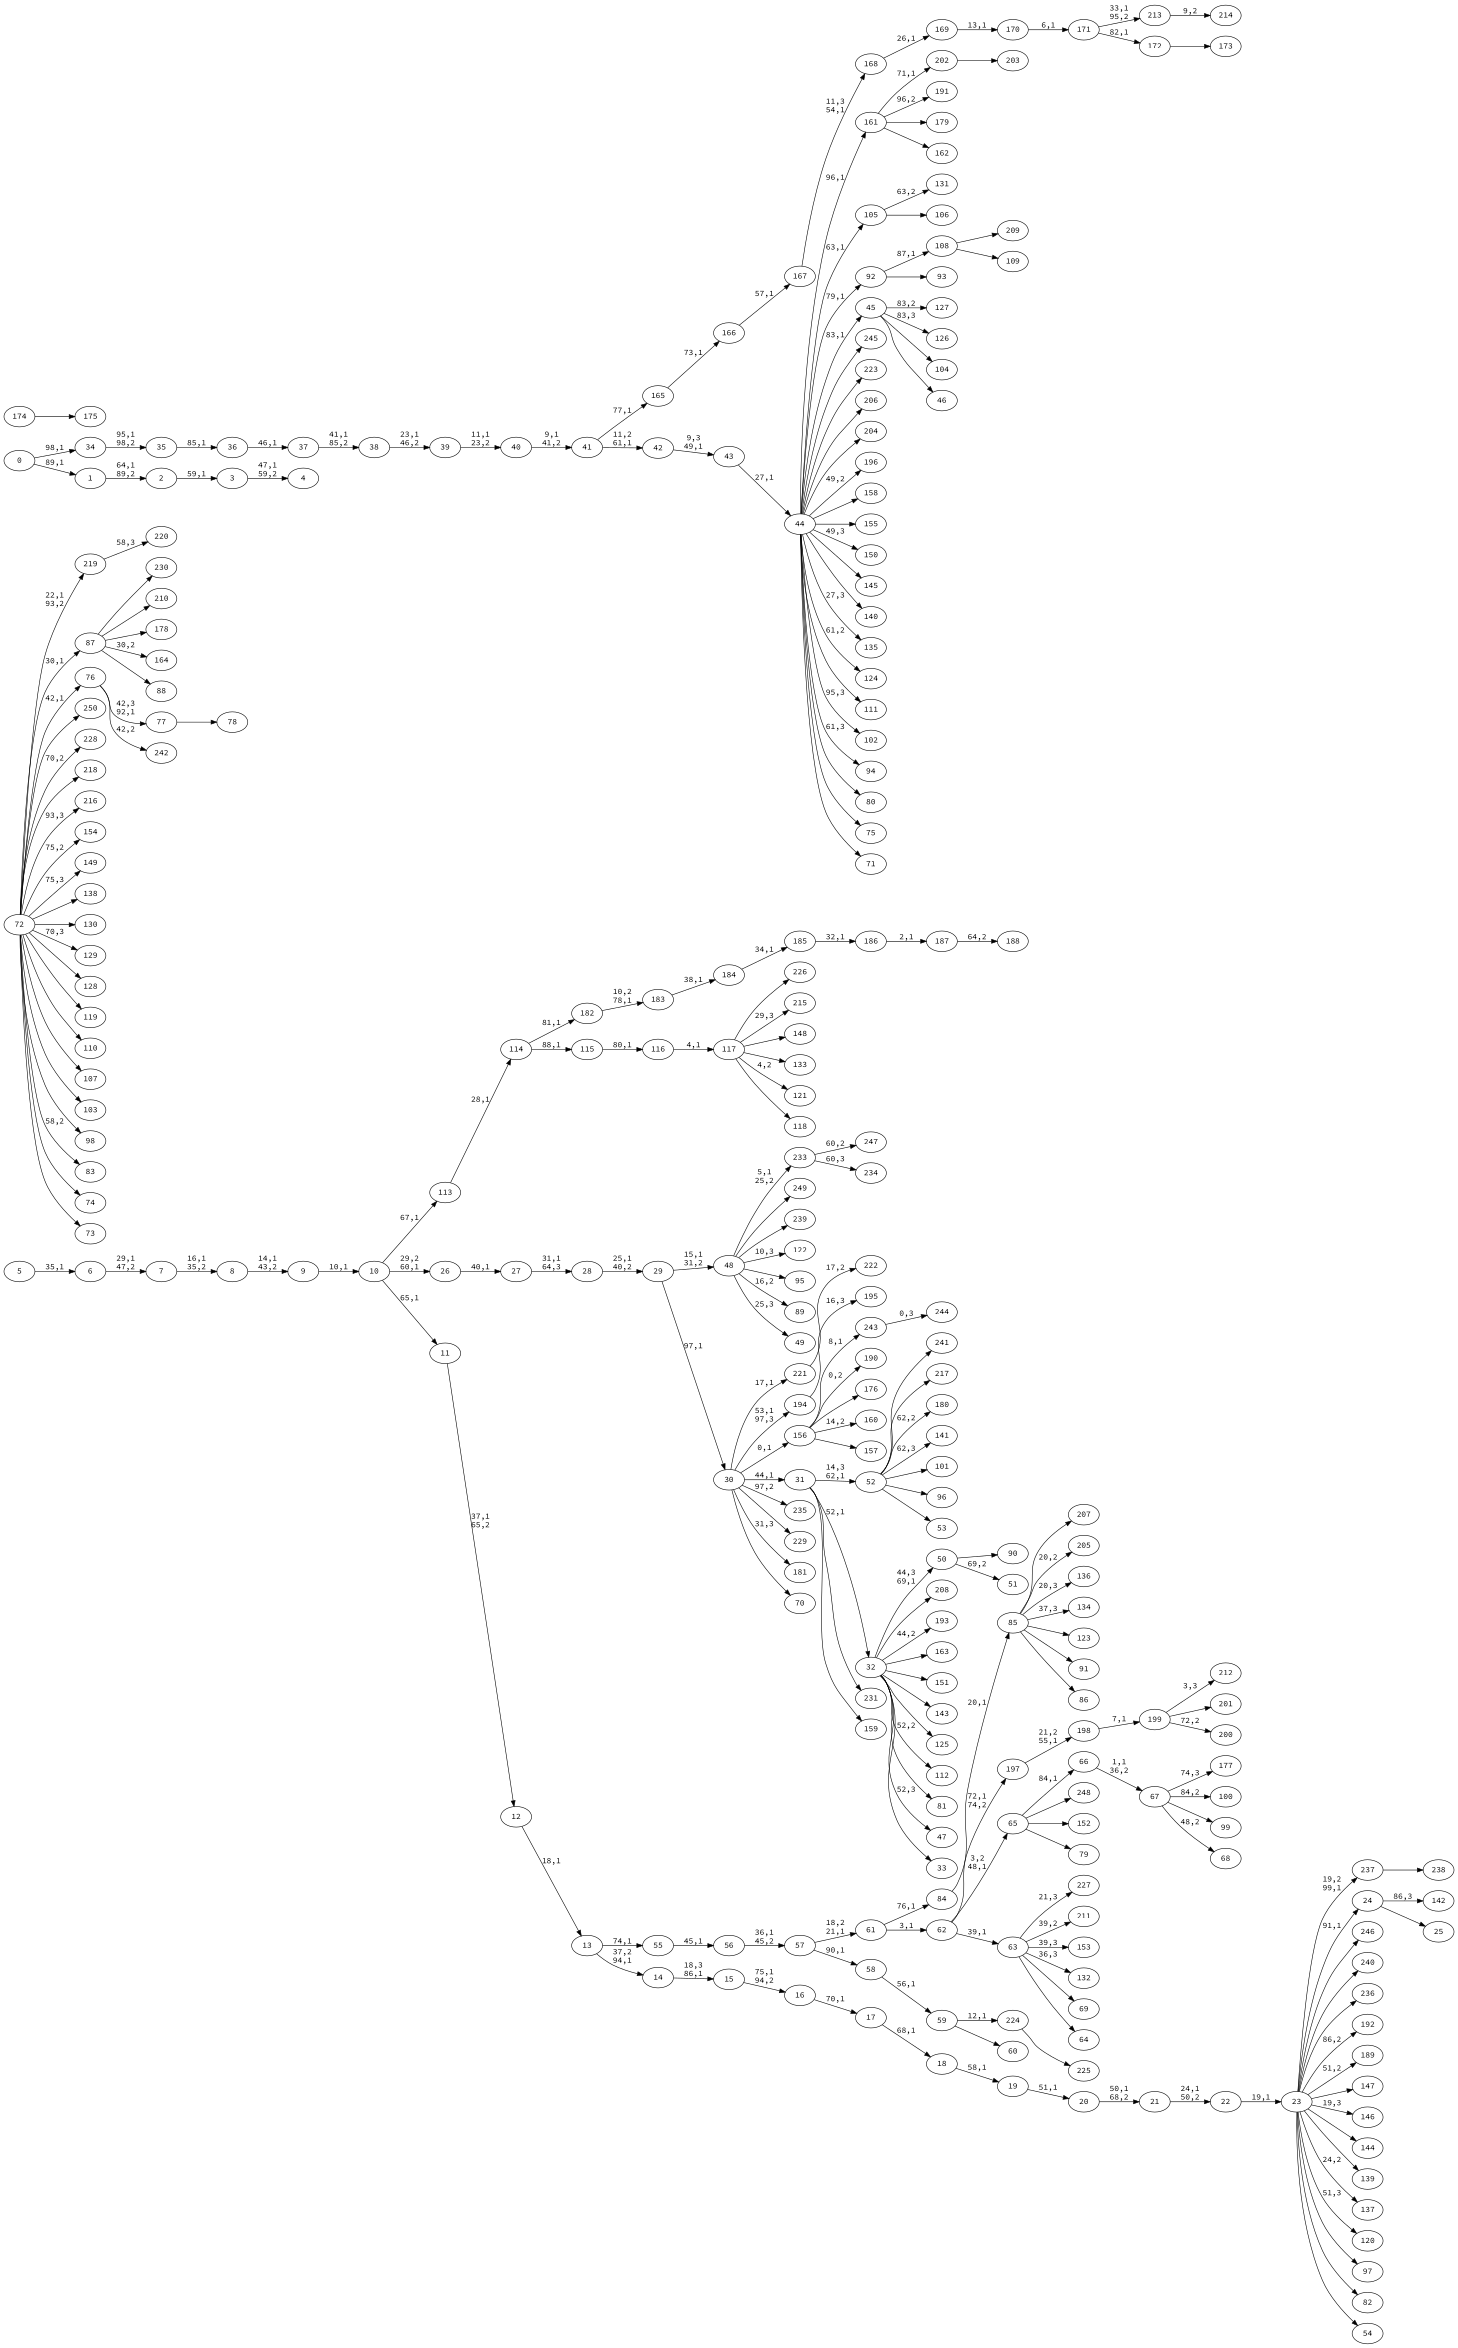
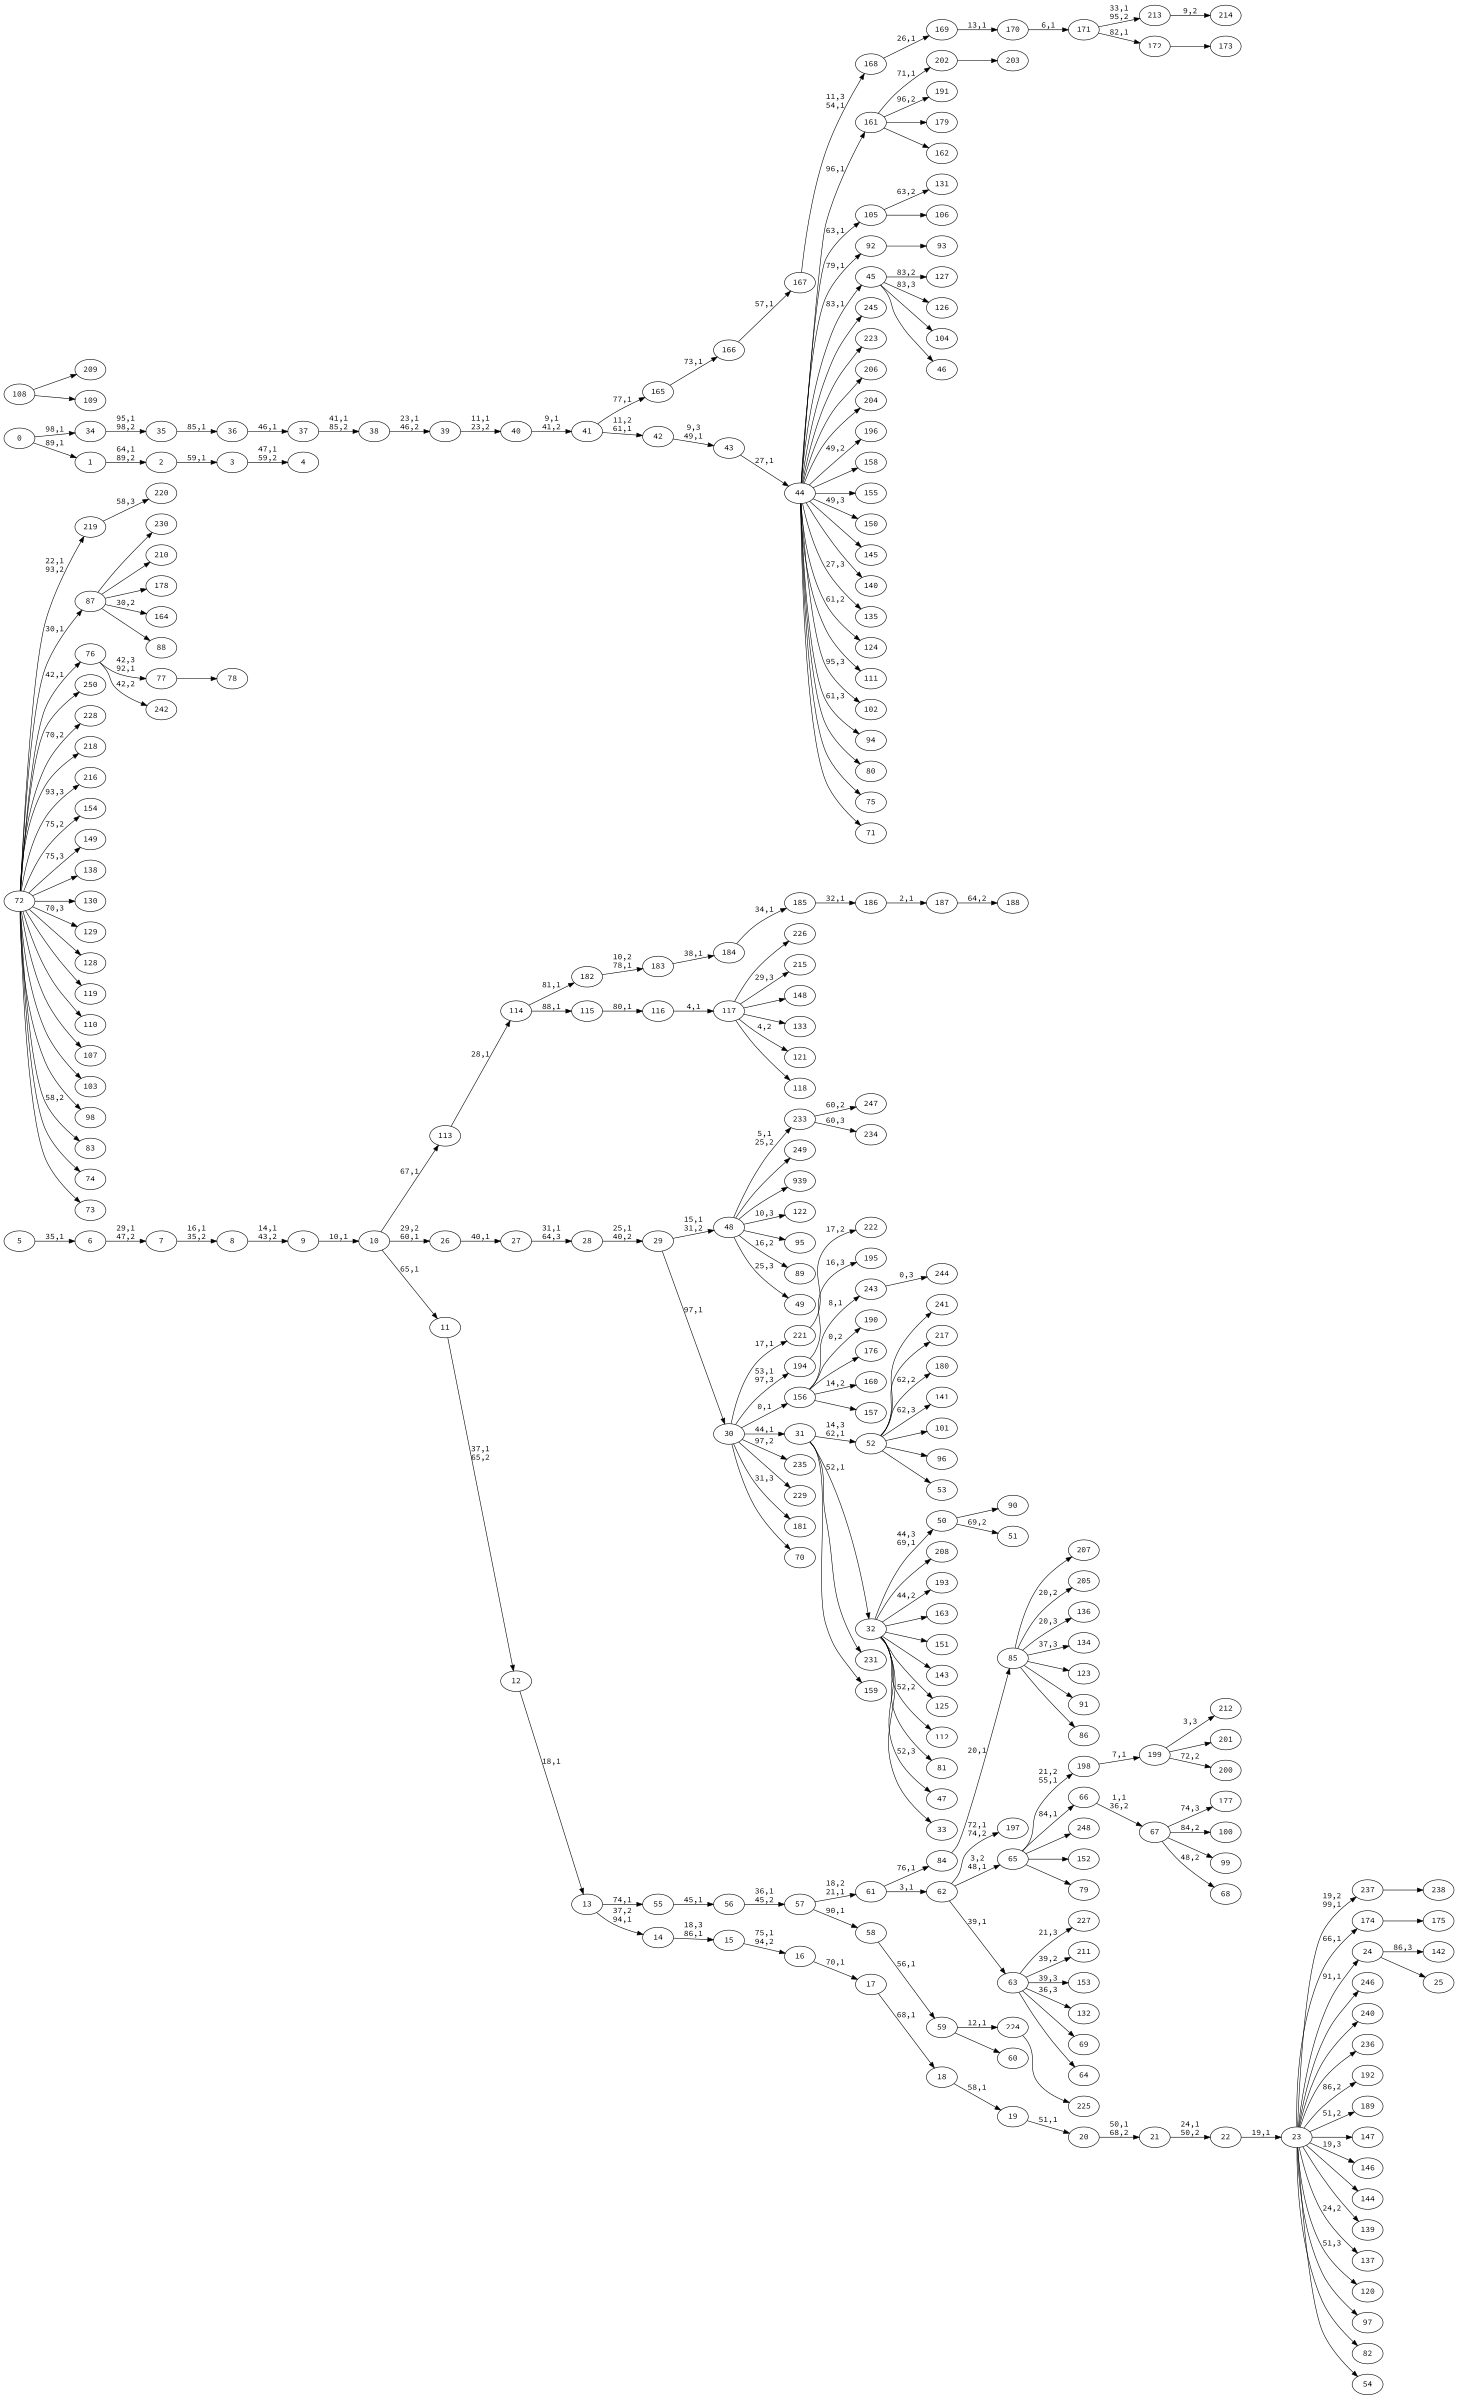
edge "92" -> "108": removed, label "87,1"
node "239": label "239" -> "939"
edge "197" -> "198": now "65" -> "198"
edge "23" -> "174": added, label "66,1"
